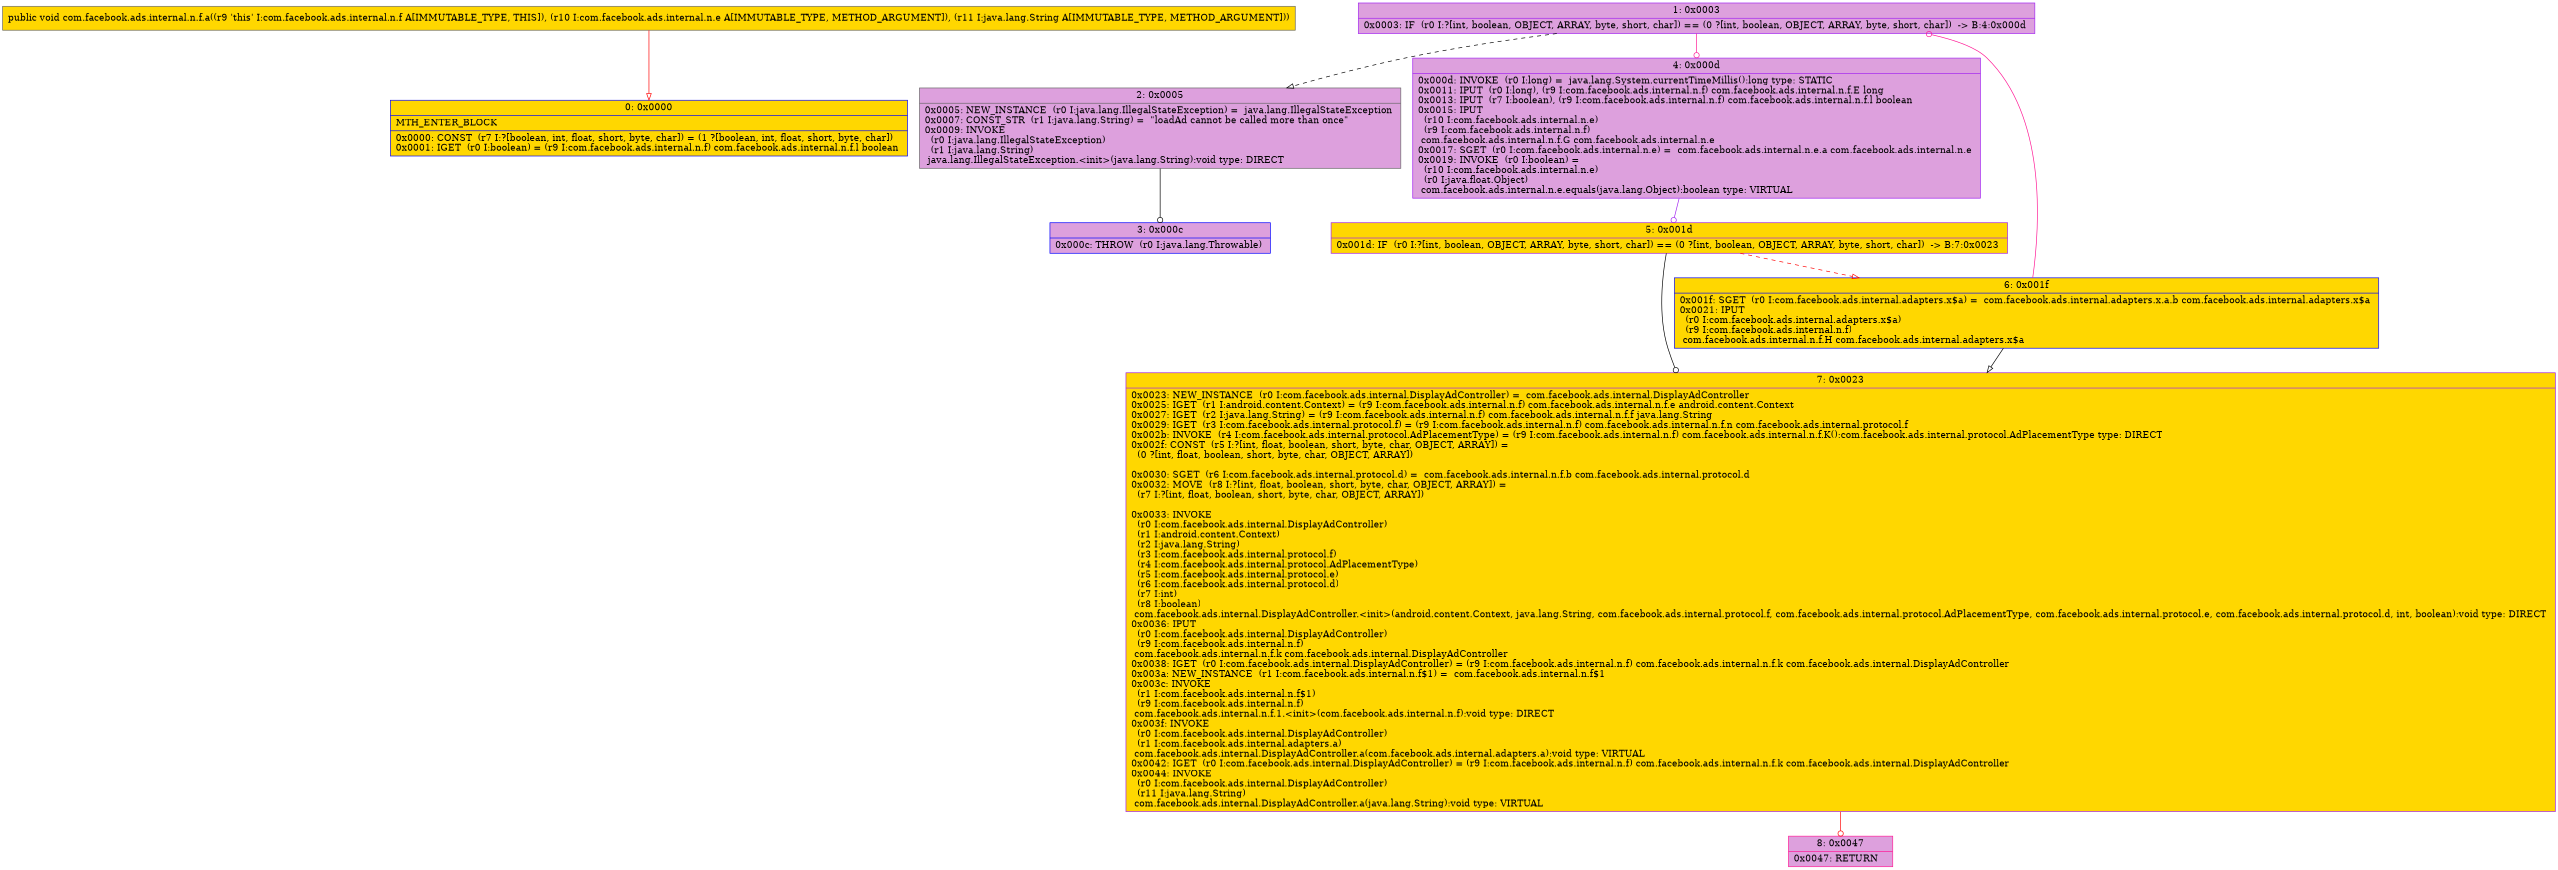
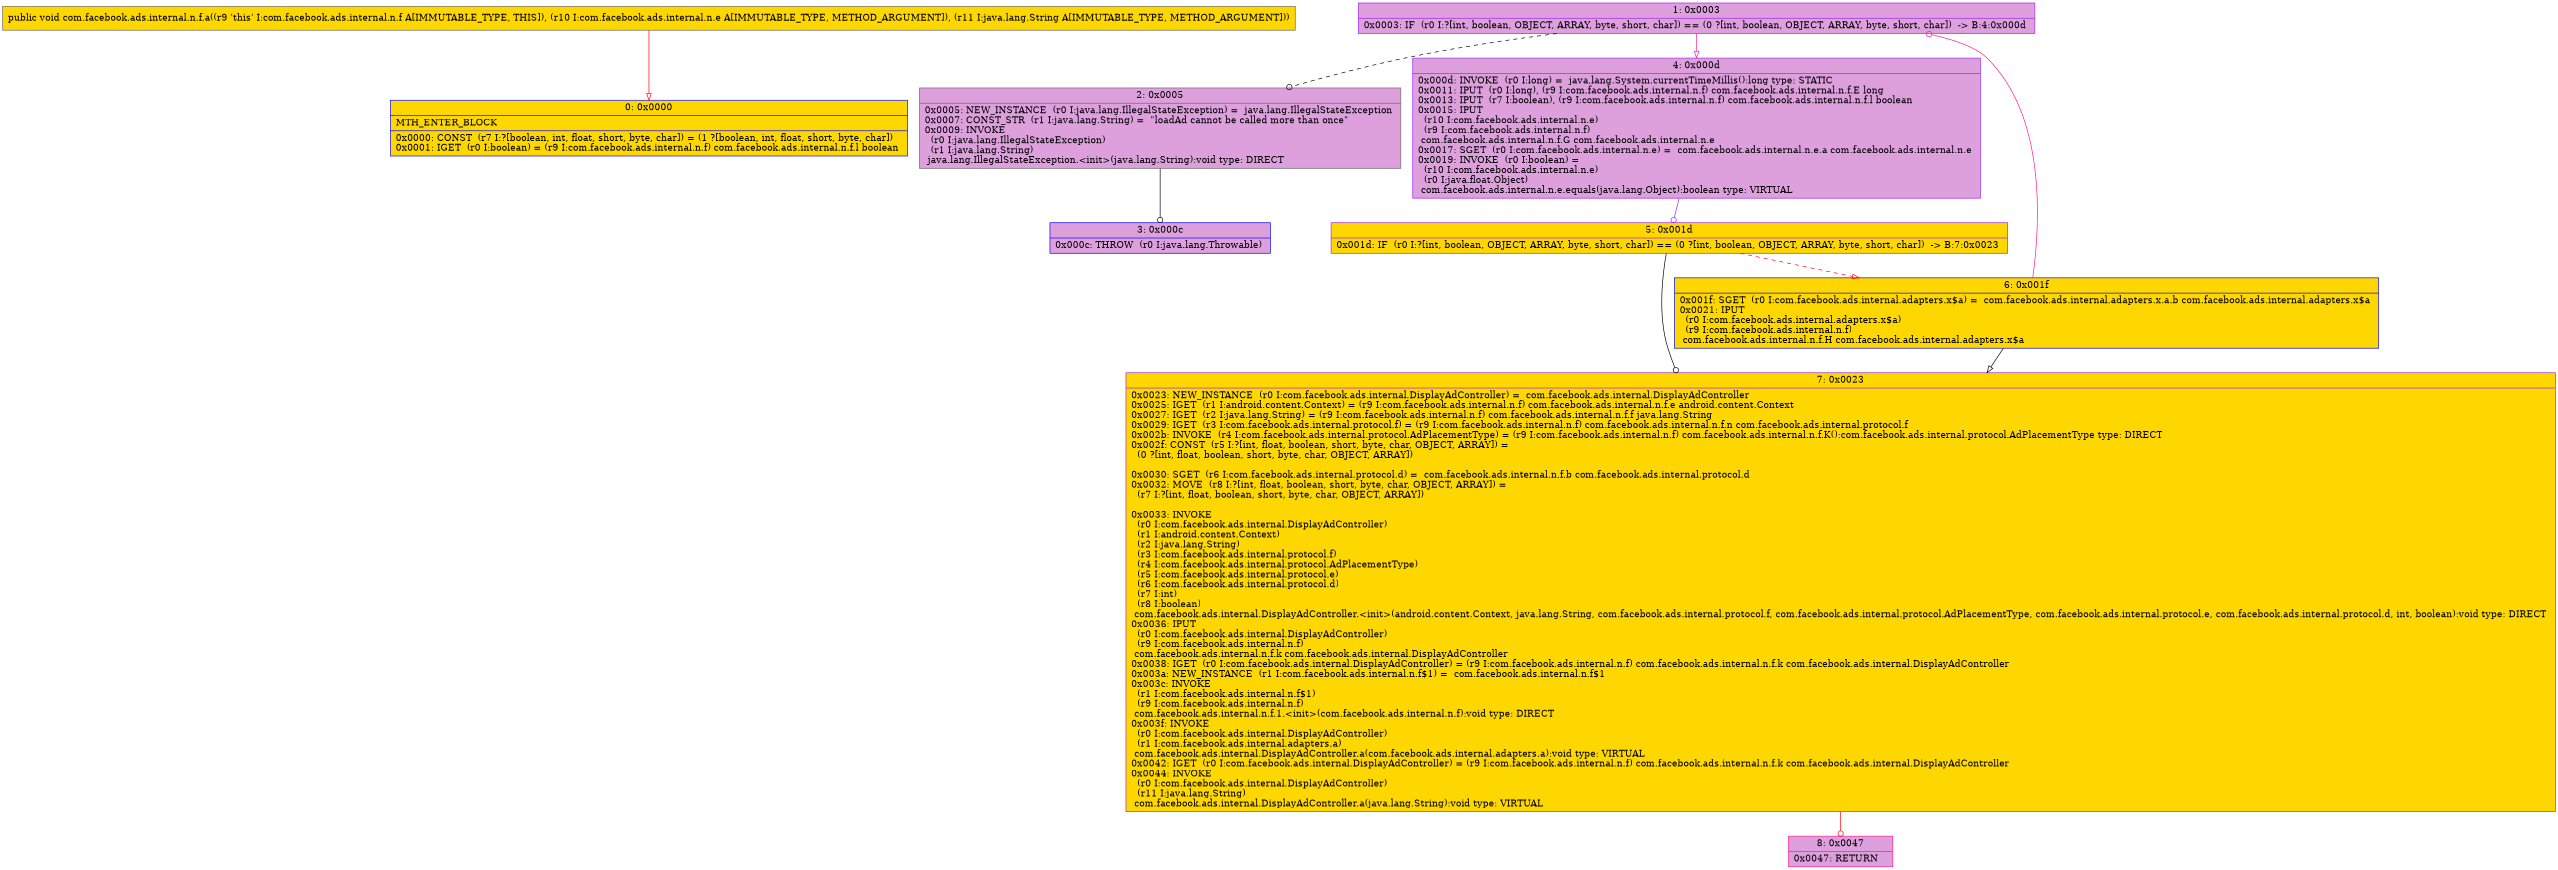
edge "1: 0x0003" -> "4: 0x000d": arrowhead odot -> onormal
edge "1: 0x0003" -> "2: 0x0005": arrowhead onormal -> odot
